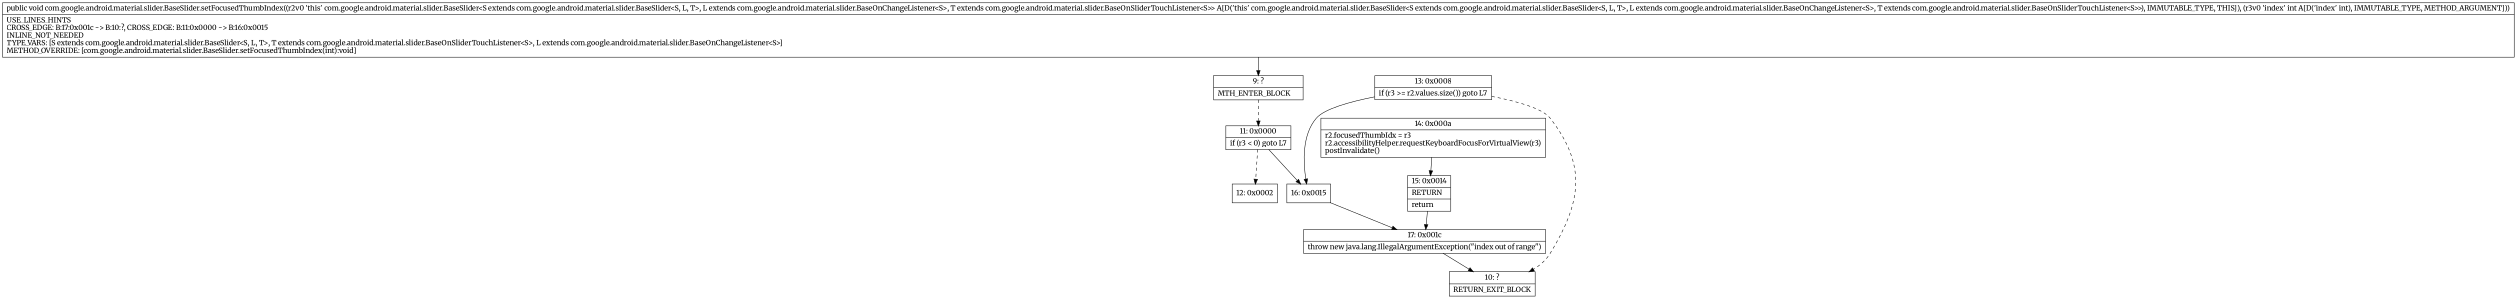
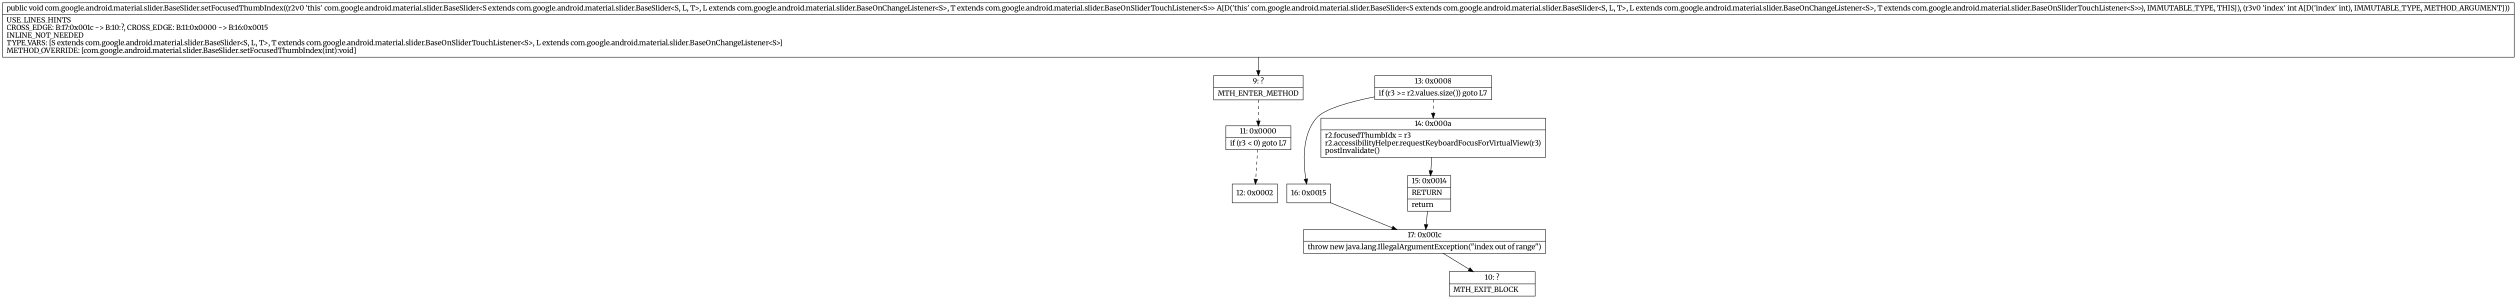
node "9: ?": text "MTH_ENTER_BLOCK" -> "MTH_ENTER_METHOD"
edge "11: 0x0000" -> "16: 0x0015": removed
edge "13: 0x0008" -> "10: ?": now "13: 0x0008" -> "14: 0x000a"
node "10: ?": text "RETURN_EXIT_BLOCK" -> "MTH_EXIT_BLOCK"
